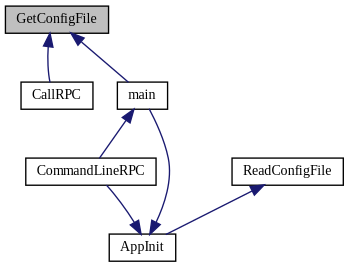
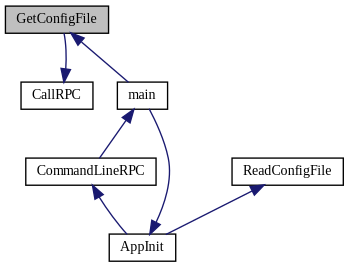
edge "CallRPC" -> "GetConfigFile": reversed
edge "CommandLineRPC" -> "AppInit": reversed
